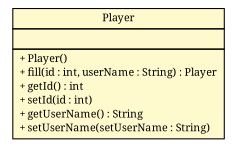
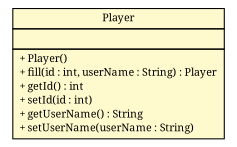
node "Player": text "+ setUserName(setUserName : String)" -> "+ setUserName(userName : String)"
